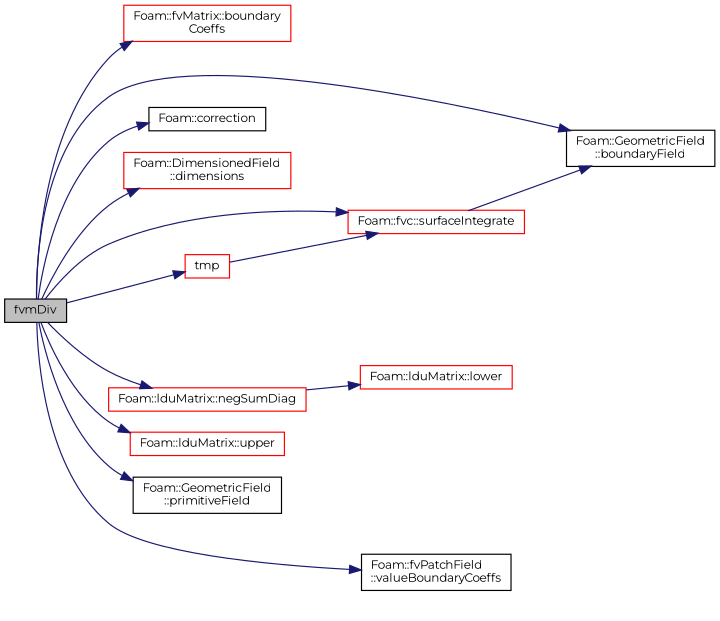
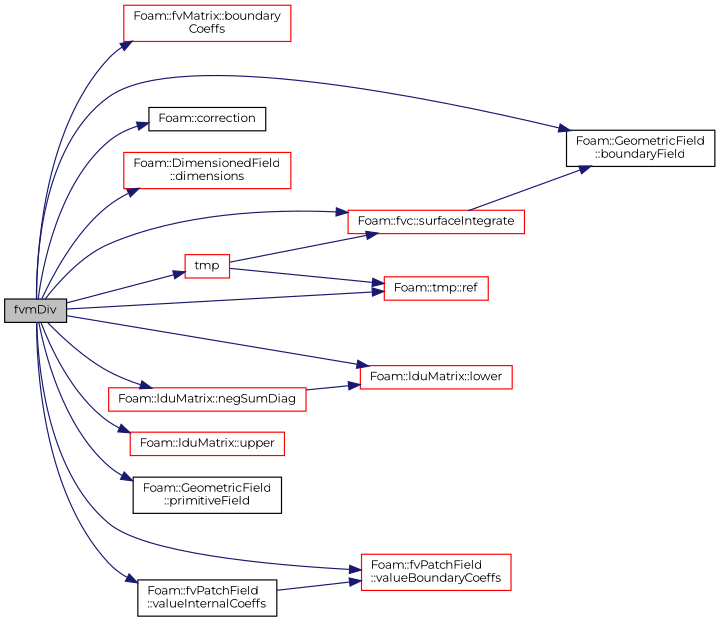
node "Foam::tmp::ref": added
edge "fvmDiv" -> "Foam::lduMatrix::lower": added
node "Foam::fvPatchField ::valueBoundaryCoeffs": color black -> red
node "Foam::fvPatchField ::valueInternalCoeffs": added
